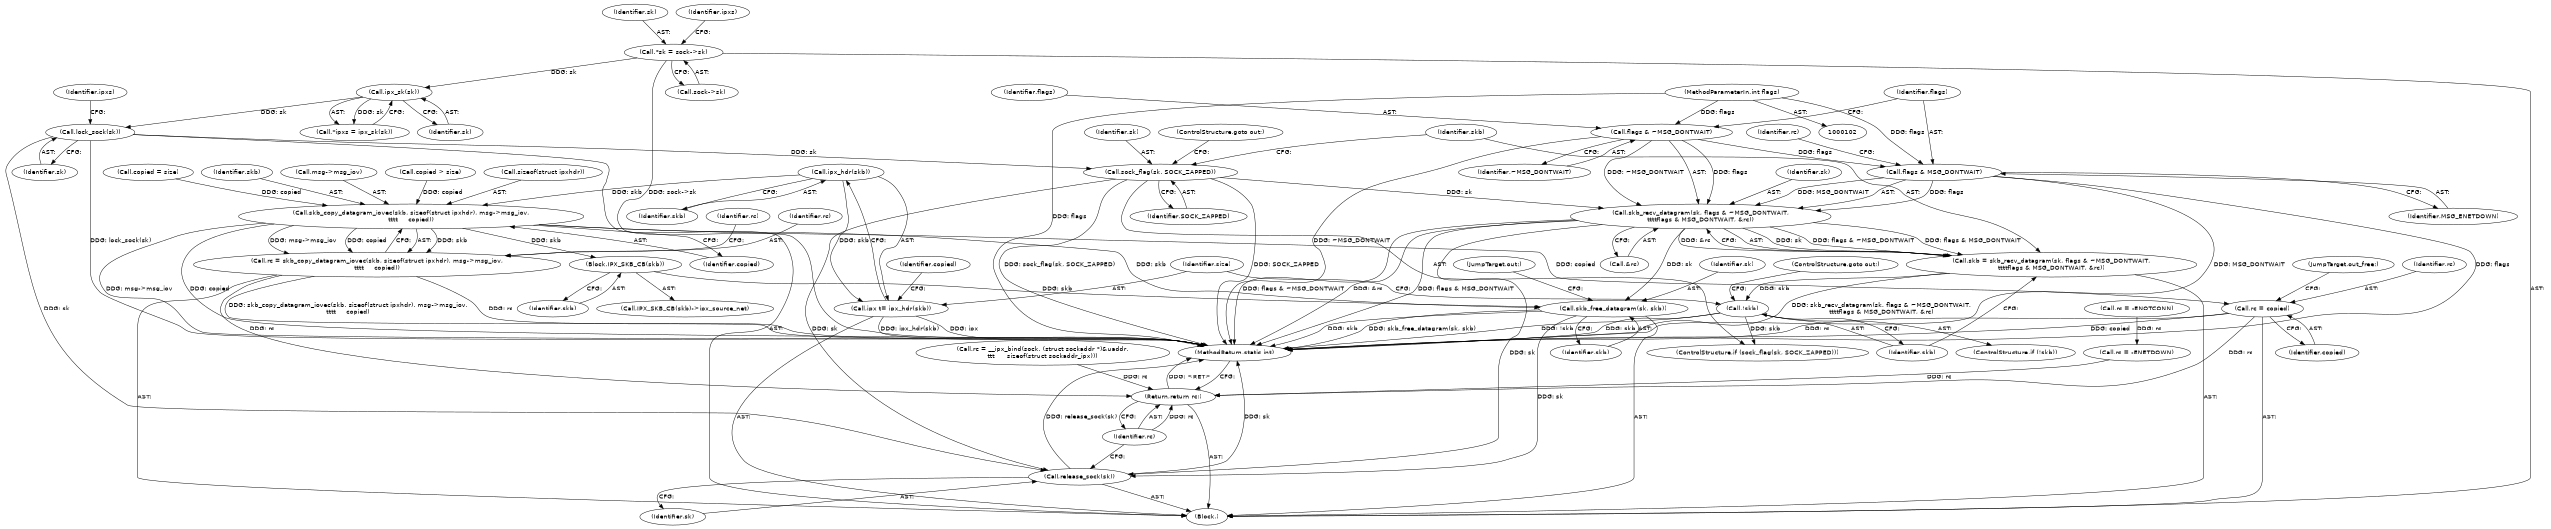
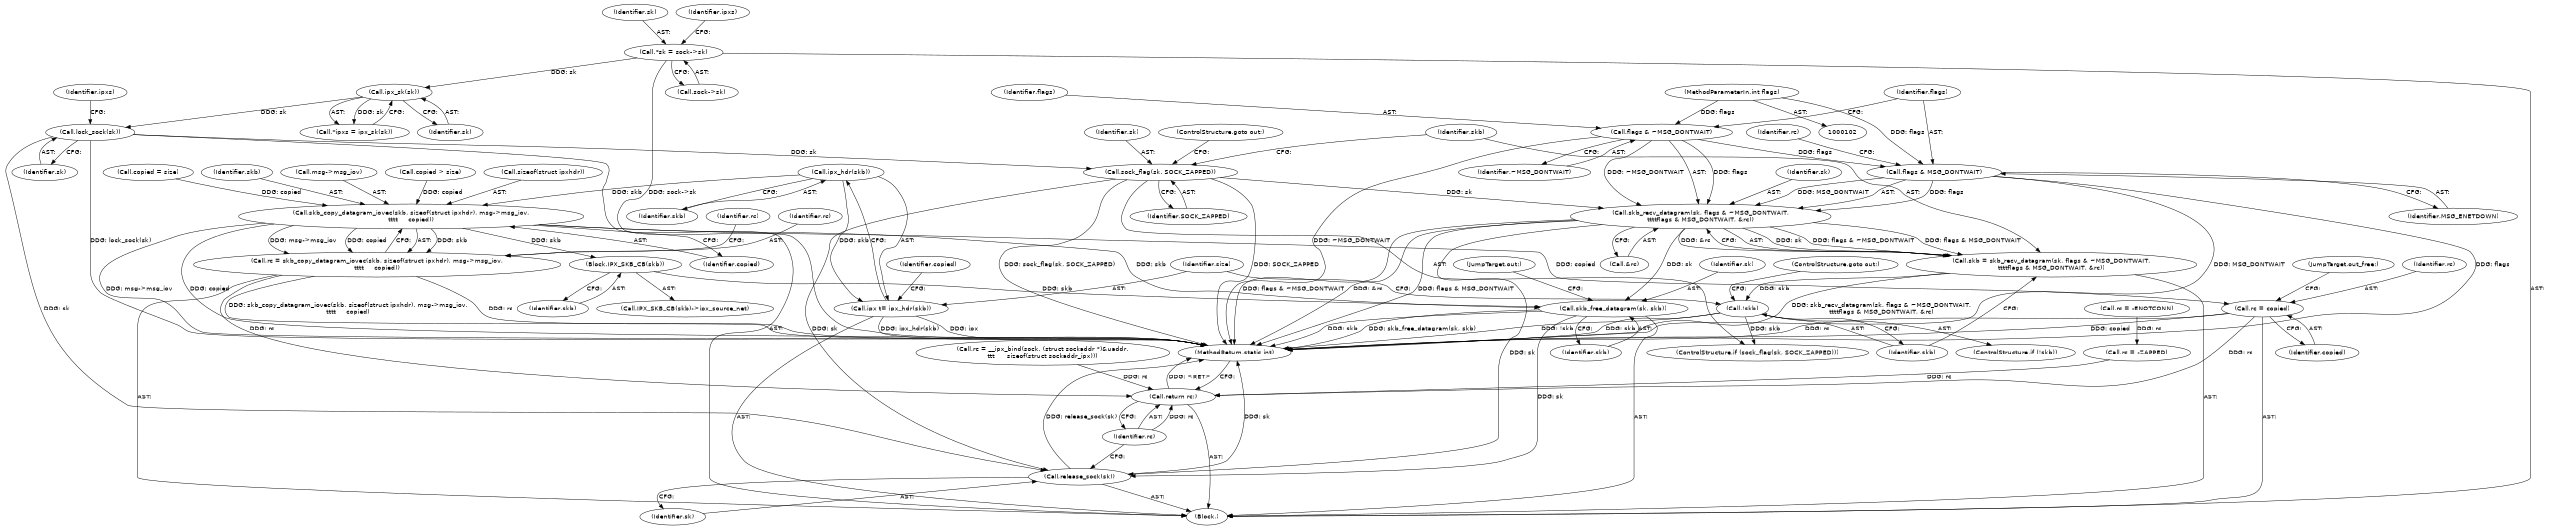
edge "(MethodParameterIn,int flags)" -> "(MethodReturn,static int)": removed, label "DDG: flags"
node "(Call,rc = -ENETDOWN)": label "(Call,rc = -ENETDOWN)" -> "(Call,rc = -ZAPPED)"
node "(Return,return rc;)": label "(Return,return rc;)" -> "(Call,return rc;)"
